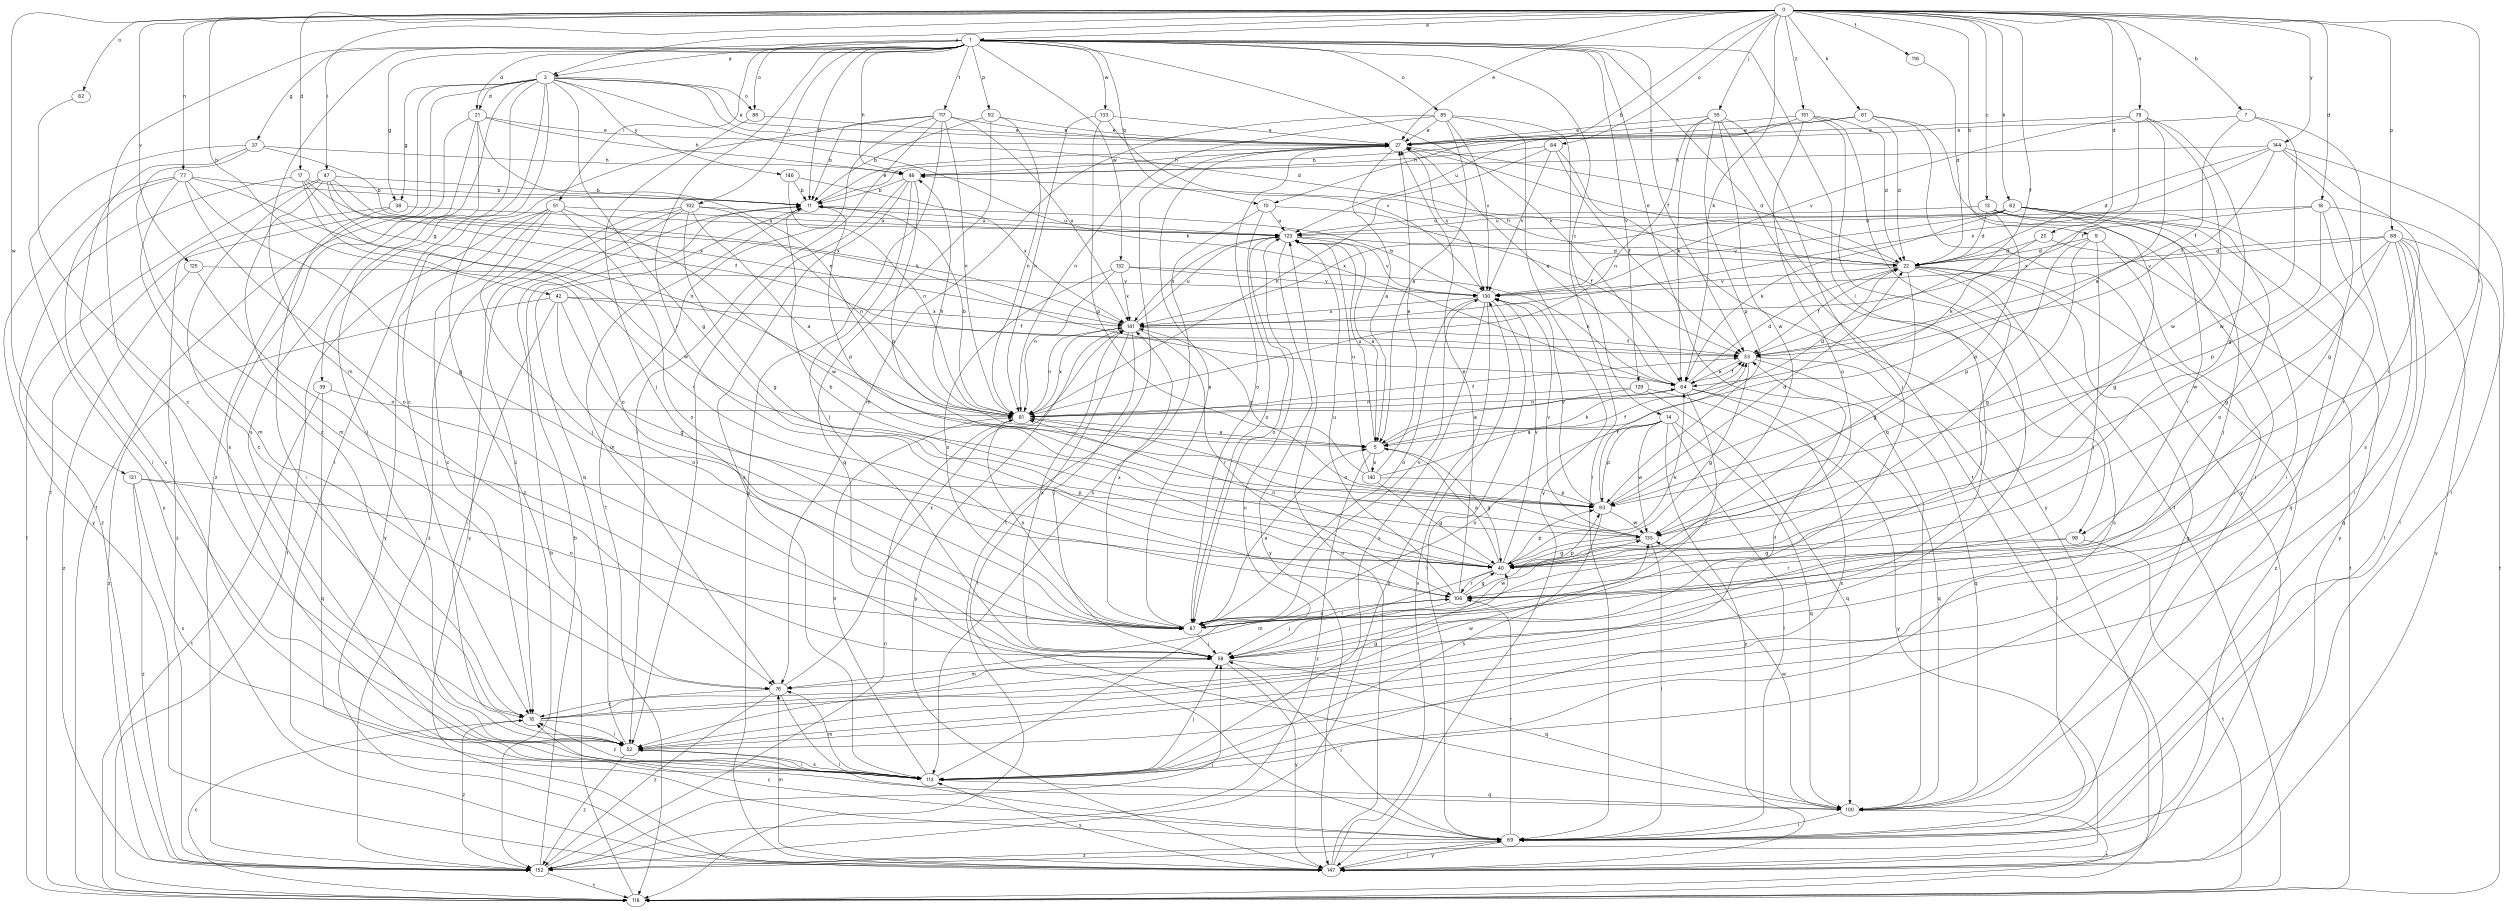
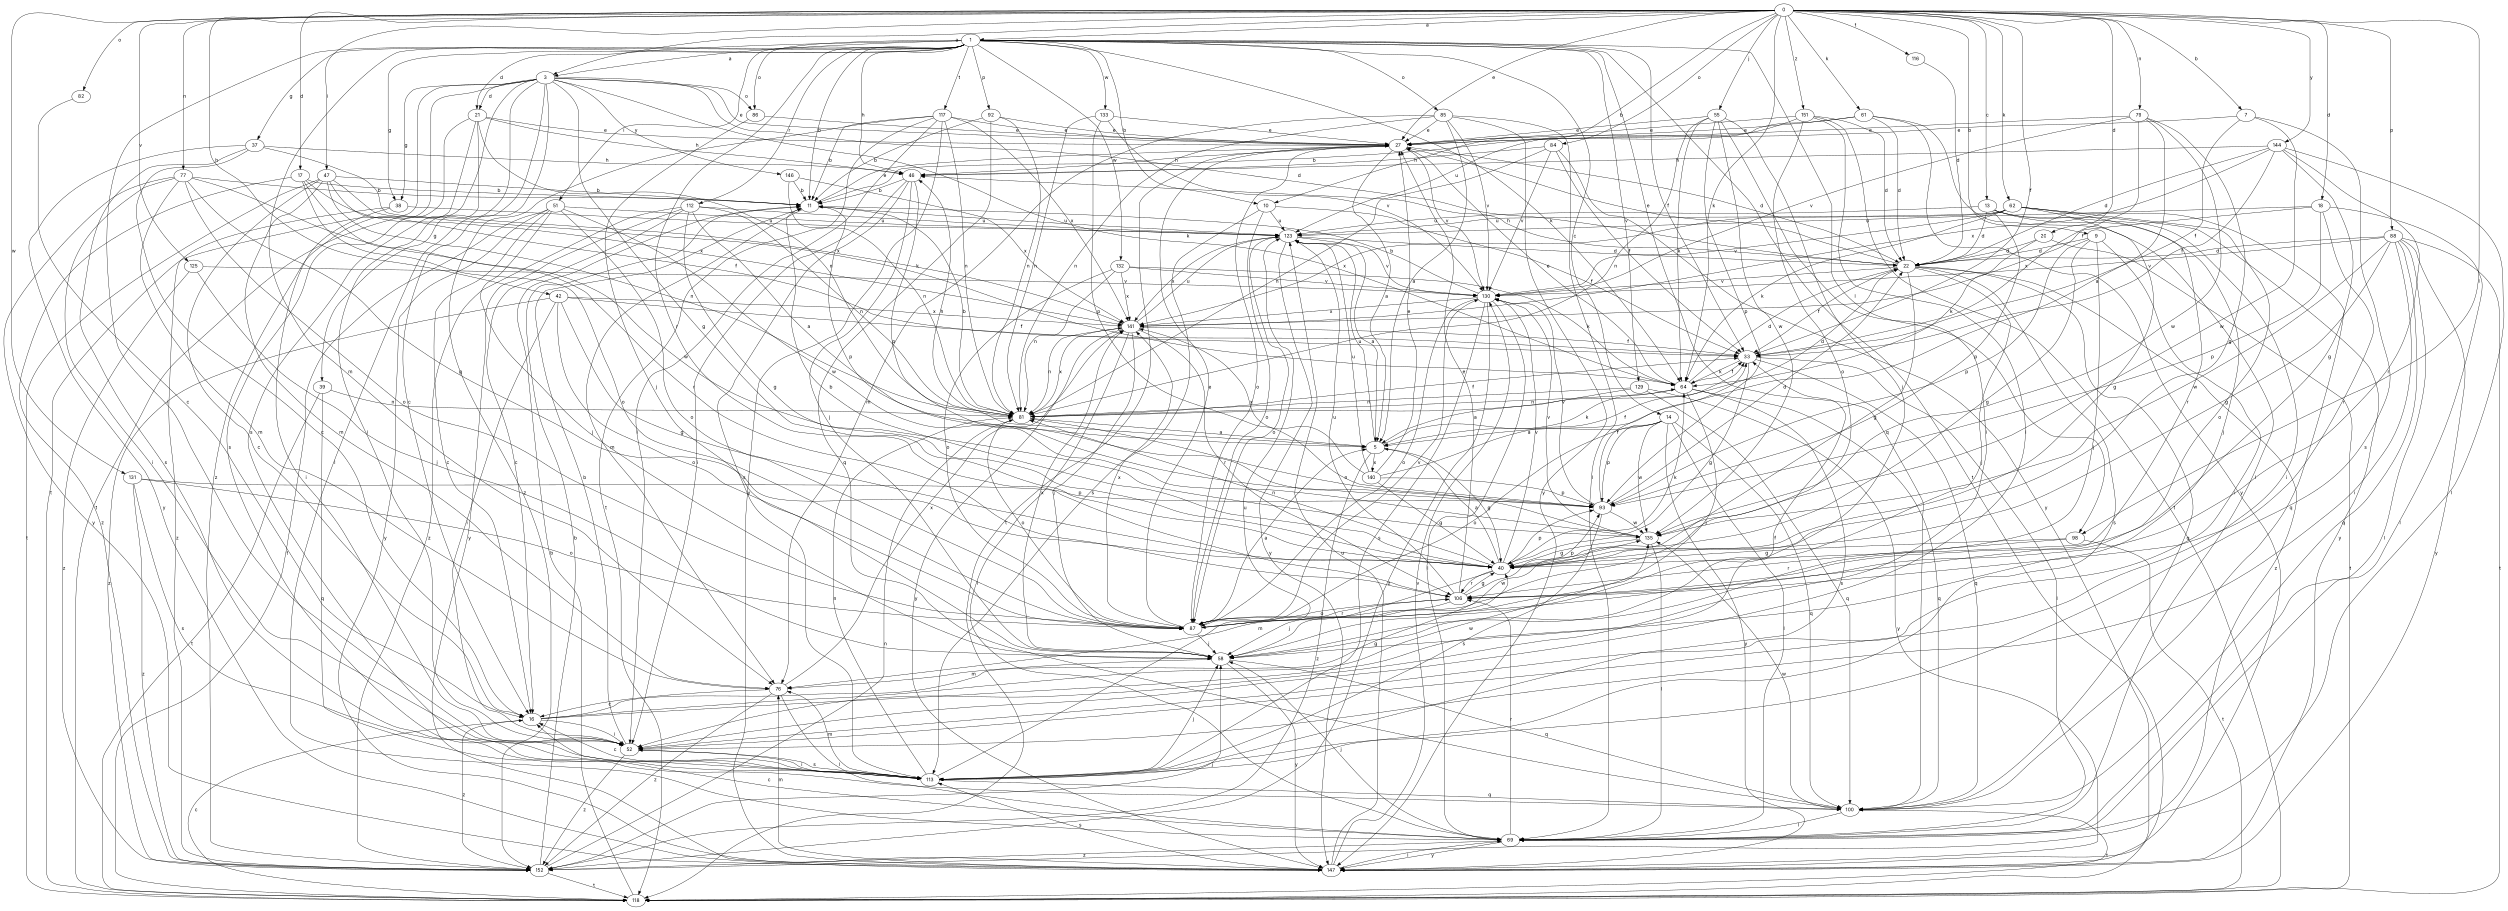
node "102": label "102" -> "112"
